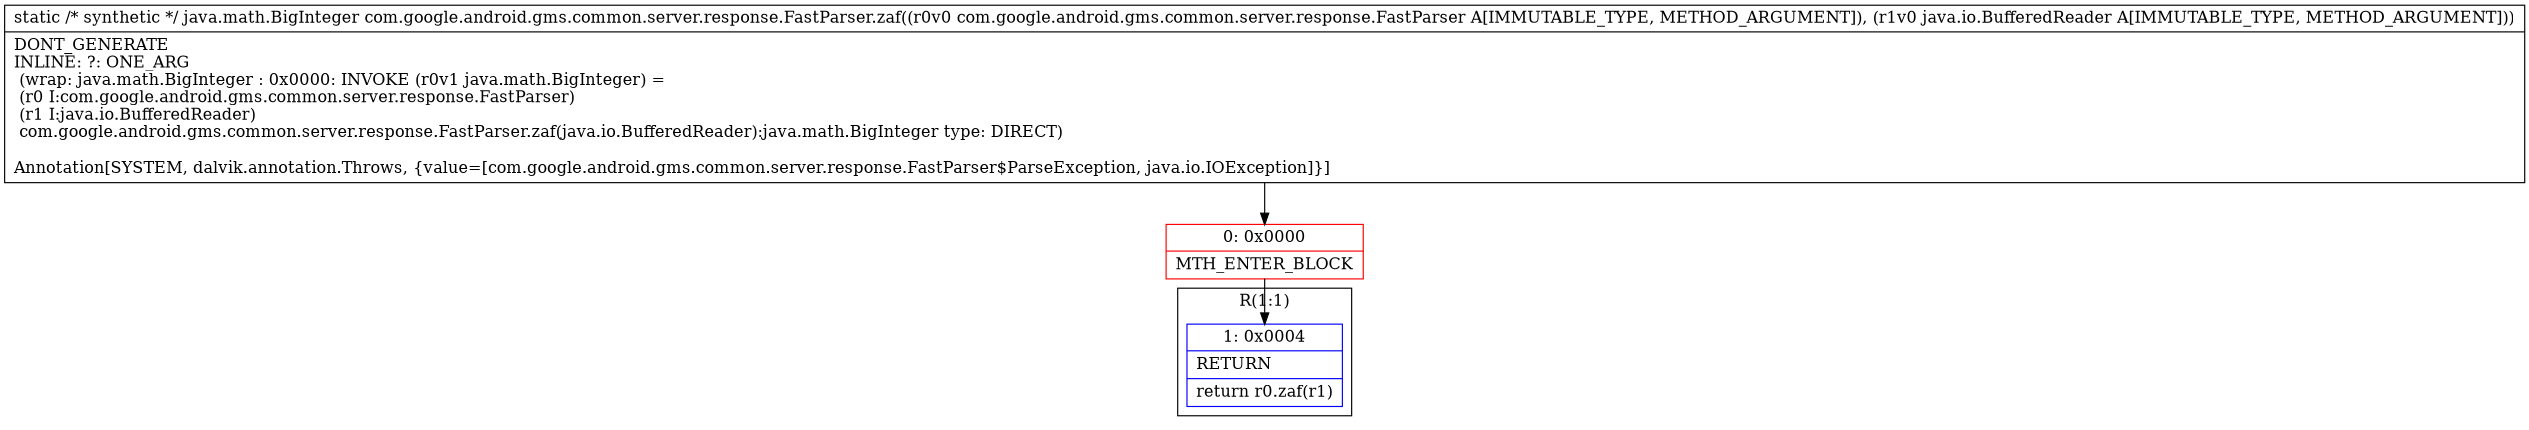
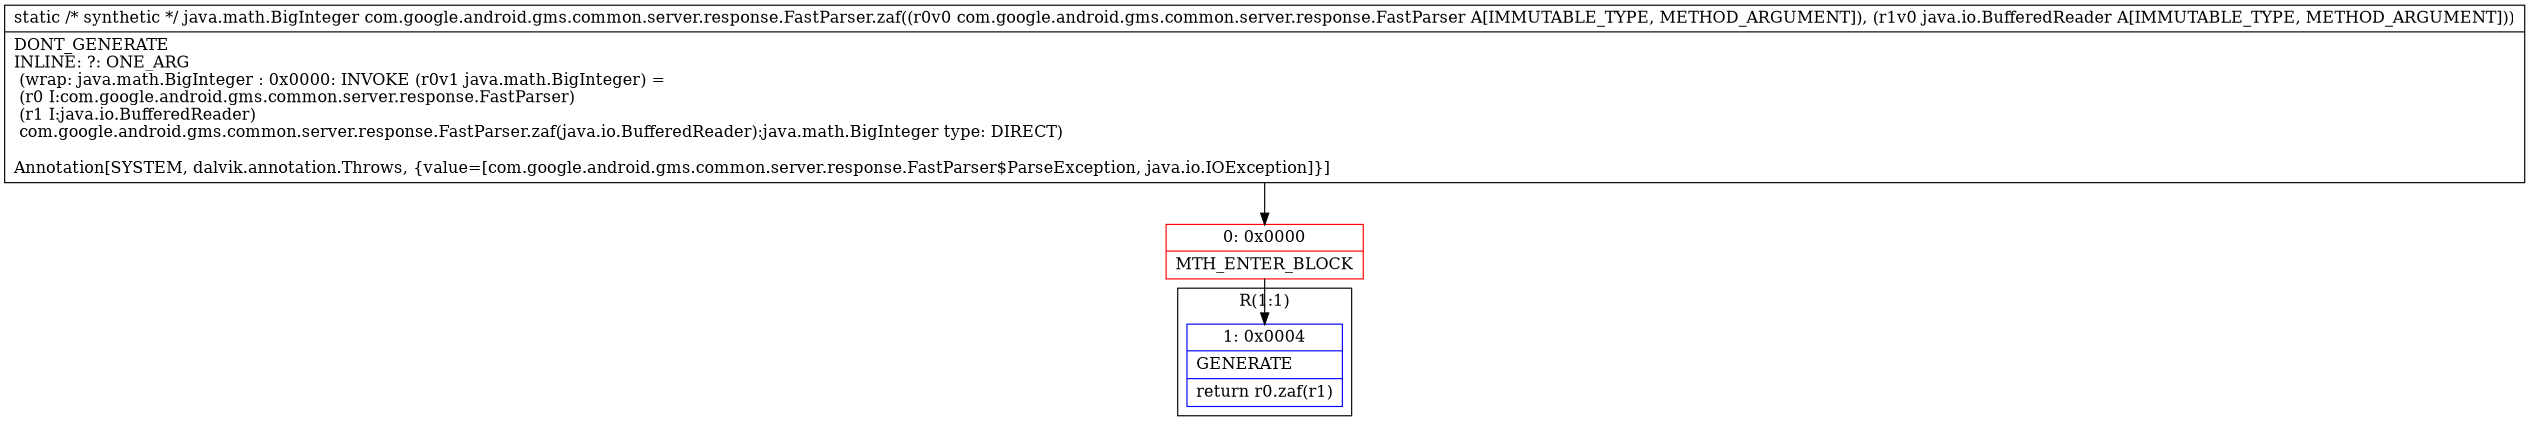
node "1: 0x0004": text "RETURN" -> "GENERATE"
